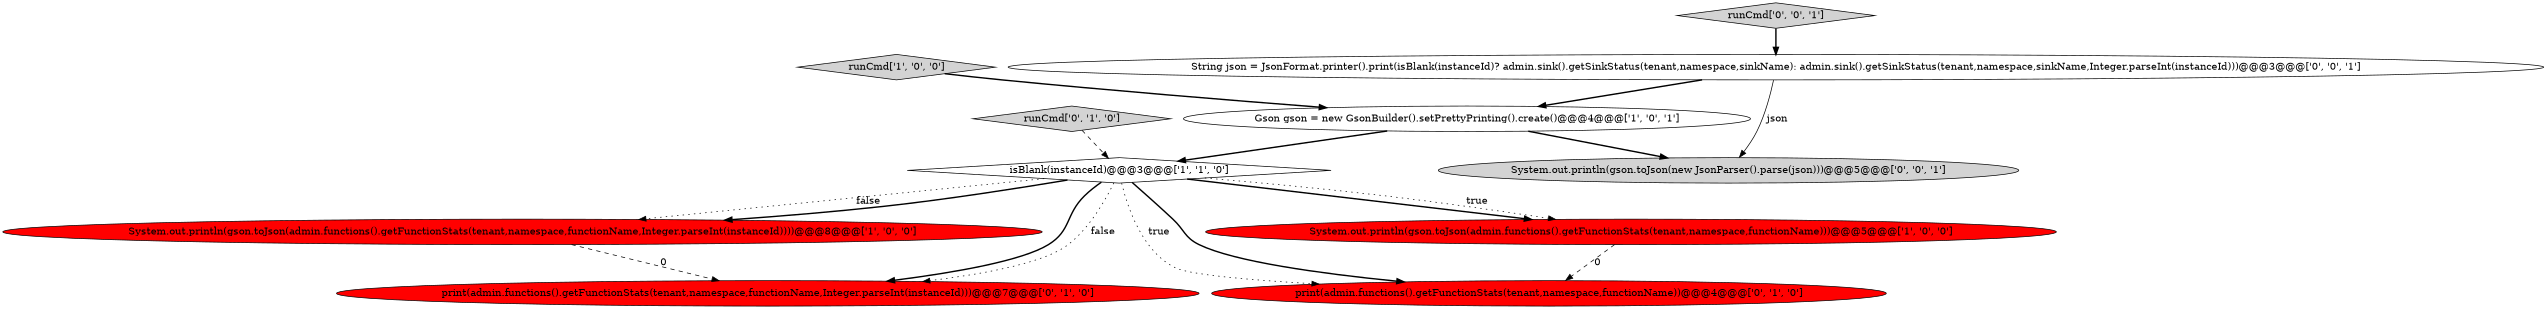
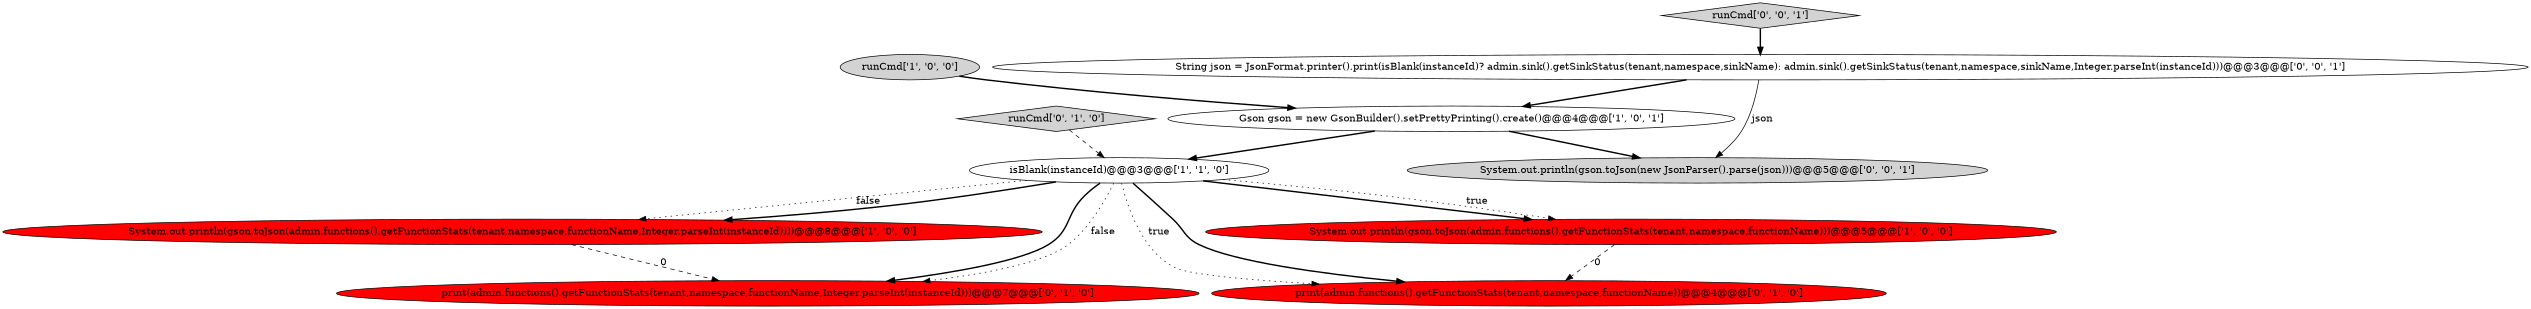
node "runCmd['1', '0', '0']": shape diamond -> ellipse
node "isBlank(instanceId)@@@3@@@['1', '1', '0']": shape diamond -> ellipse
